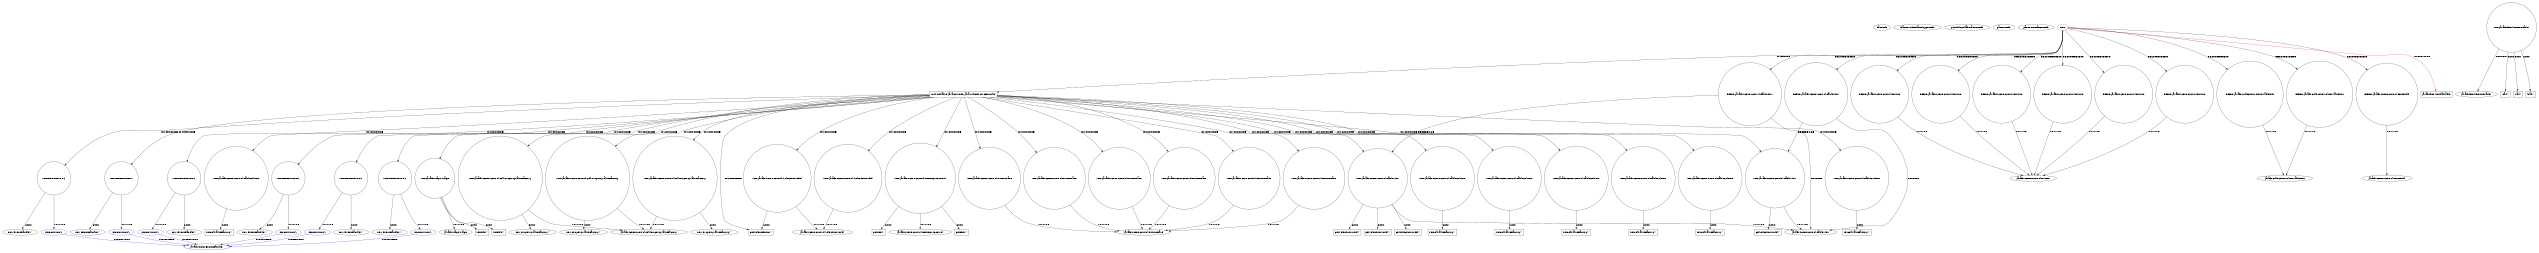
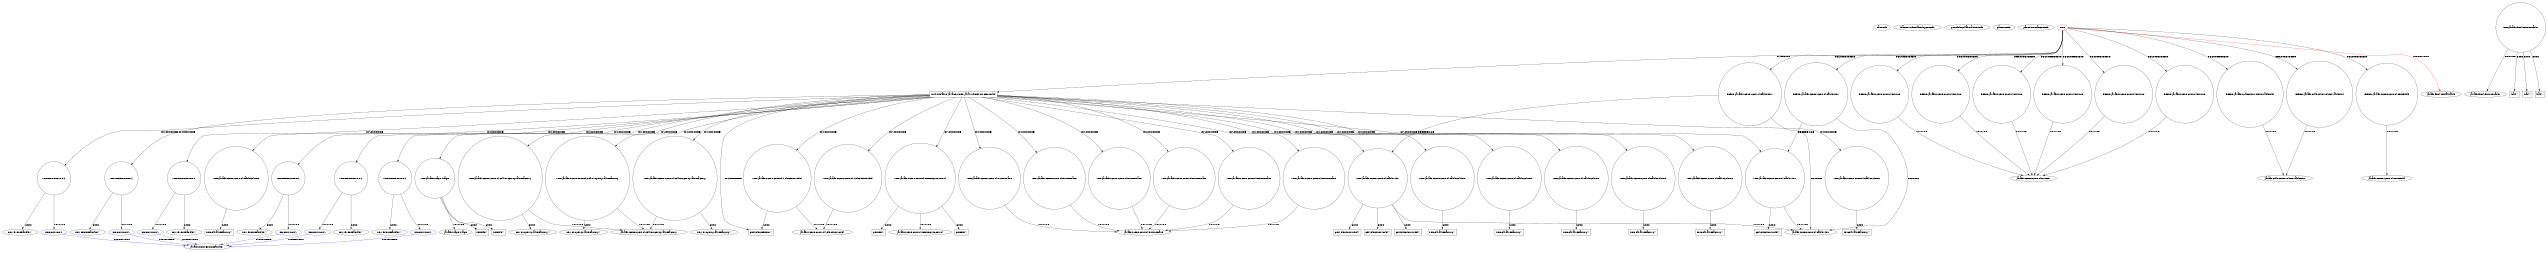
node "javafx.fxml.Initializable": shape box -> ellipse
